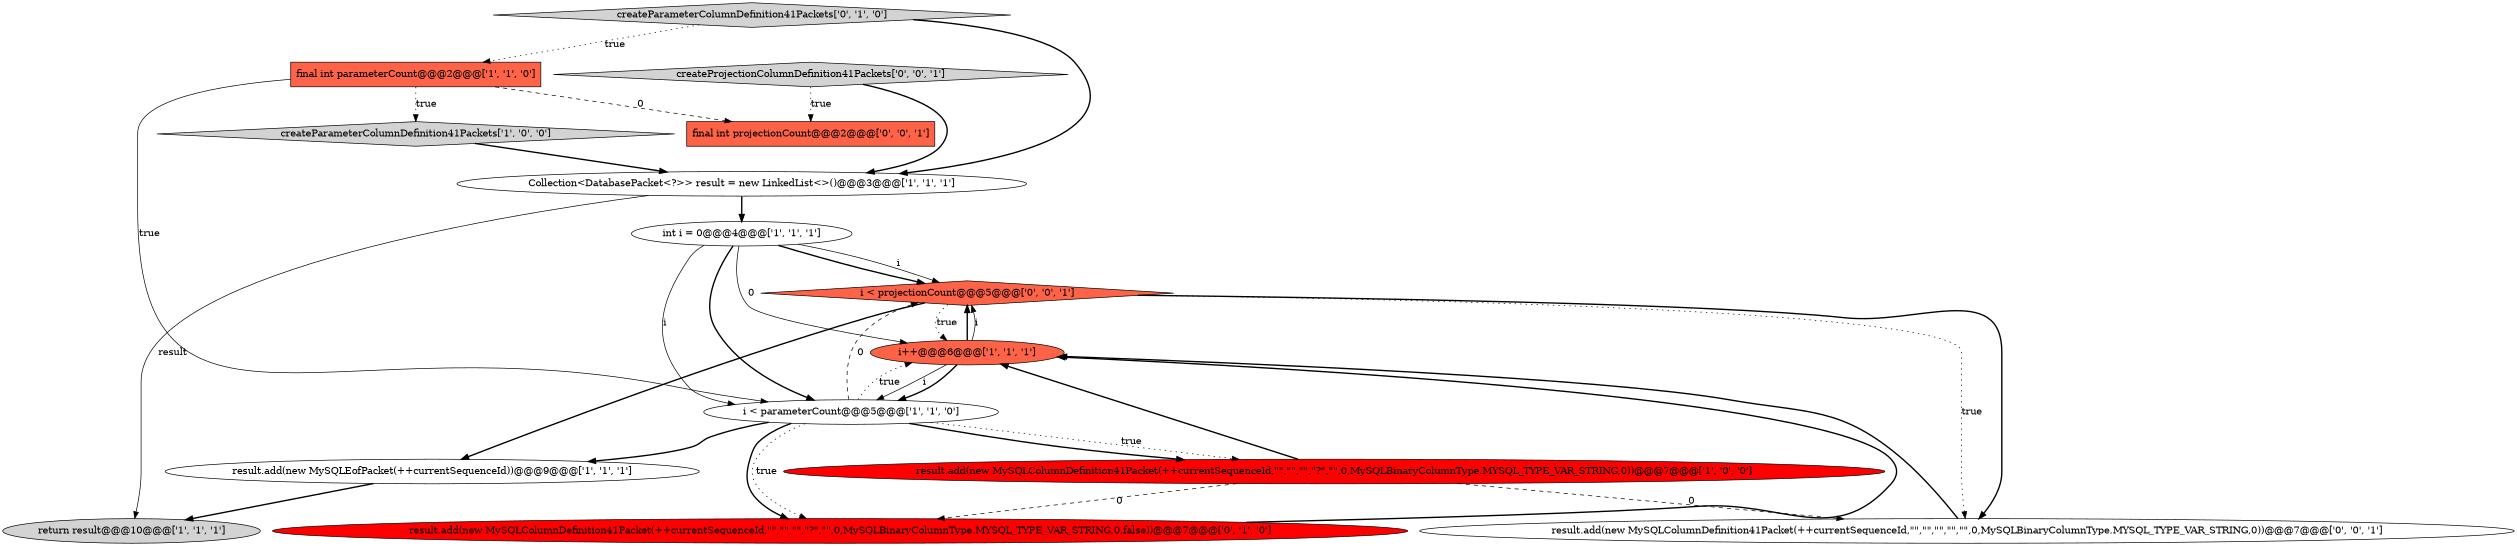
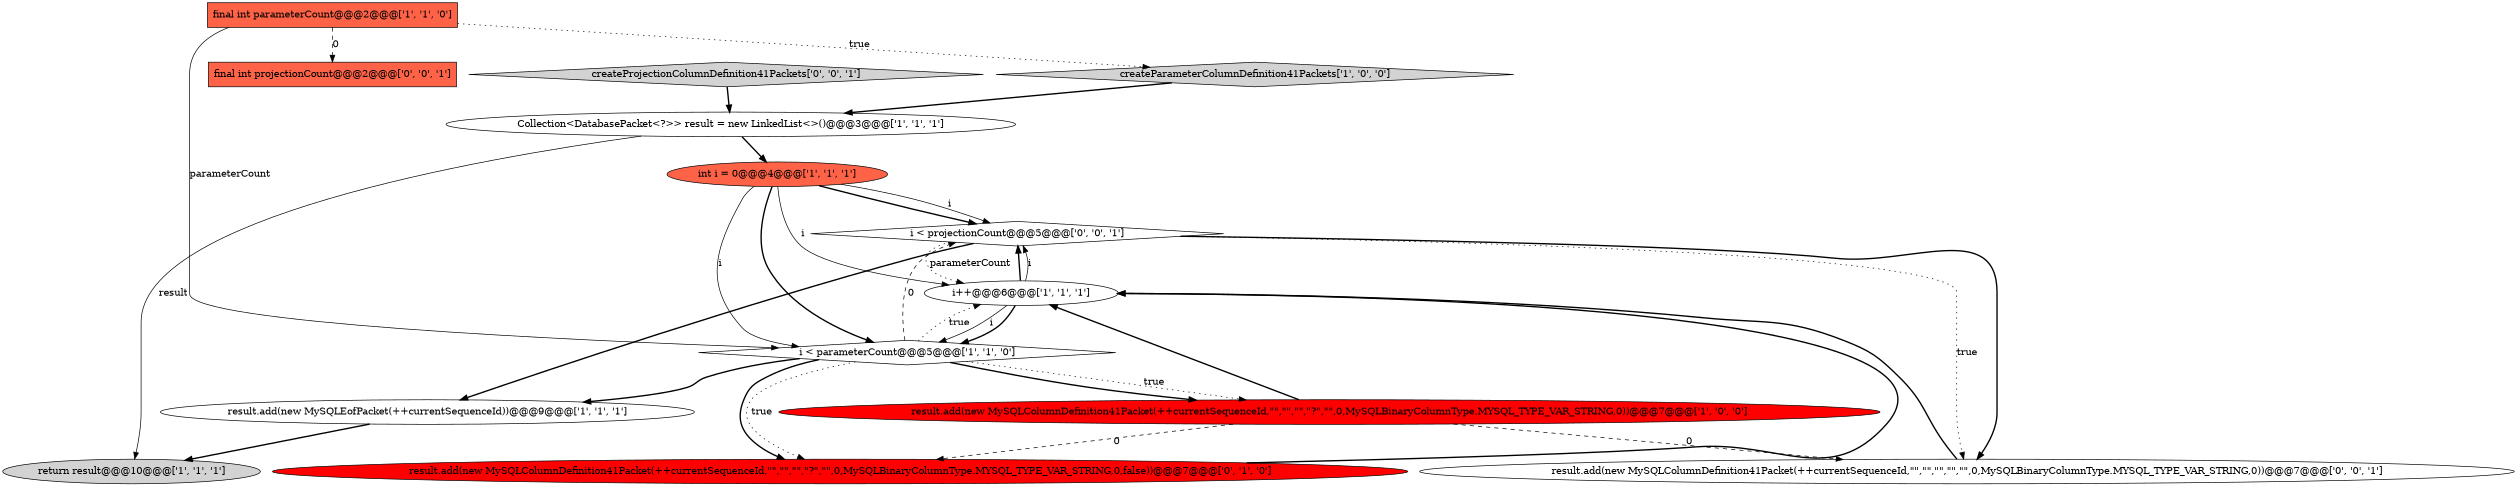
node "createParameterColumnDefinition41Packets['0', '1', '0']": removed
edge "createProjectionColumnDefinition41Packets['0', '0', '1']" -> "final int projectionCount@@@2@@@['0', '0', '1']": removed, label "true"
edge "final int parameterCount@@@2@@@['1', '1', '0']" -> "i < parameterCount@@@5@@@['1', '1', '0']": label "true" -> "parameterCount"
node "int i = 0@@@4@@@['1', '1', '1']": fillcolor white -> tomato
edge "int i = 0@@@4@@@['1', '1', '1']" -> "i++@@@6@@@['1', '1', '1']": label "0" -> "i"
node "i < projectionCount@@@5@@@['0', '0', '1']": fillcolor tomato -> white
edge "i < projectionCount@@@5@@@['0', '0', '1']" -> "i++@@@6@@@['1', '1', '1']": label "true" -> "parameterCount"
node "i++@@@6@@@['1', '1', '1']": fillcolor tomato -> white
node "i < parameterCount@@@5@@@['1', '1', '0']": shape ellipse -> diamond
